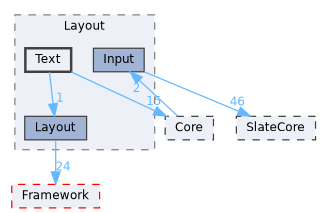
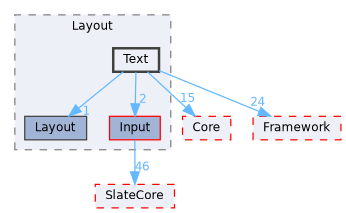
node "Input": color grey25 -> red
edge "Core" -> "Input": now "Text" -> "Input"
node "Core": color grey25 -> red
node "SlateCore": color grey25 -> red
edge "Layout" -> "Framework": now "Text" -> "Framework"
